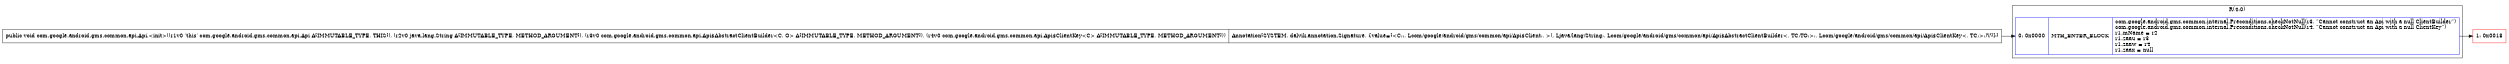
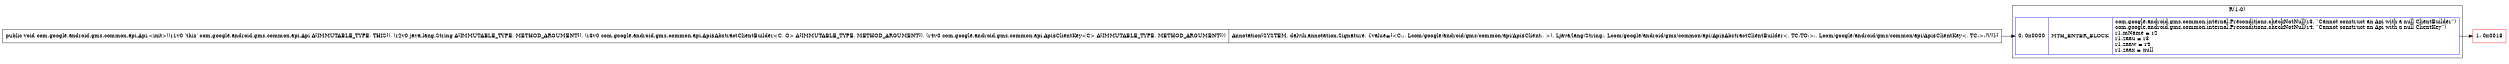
cluster "R(4:0)": label "R(4:0)" -> "R(1:0)"
